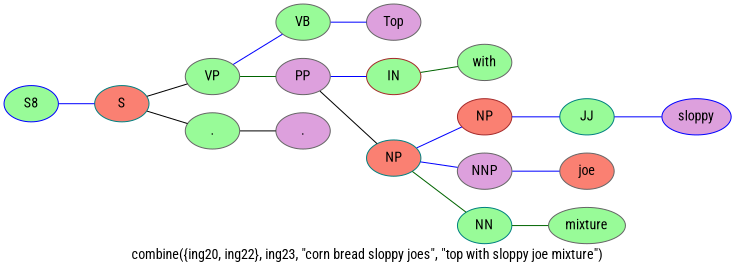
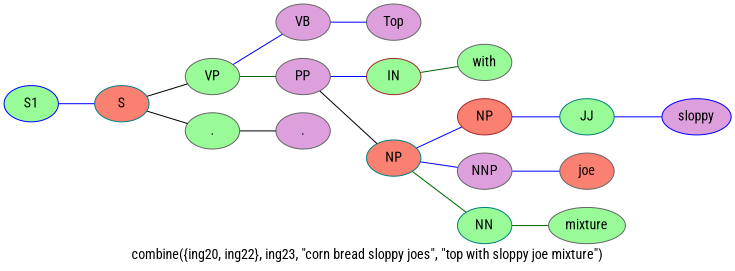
node "VB": fillcolor palegreen -> plum
node "S8": label "S8" -> "S1"
